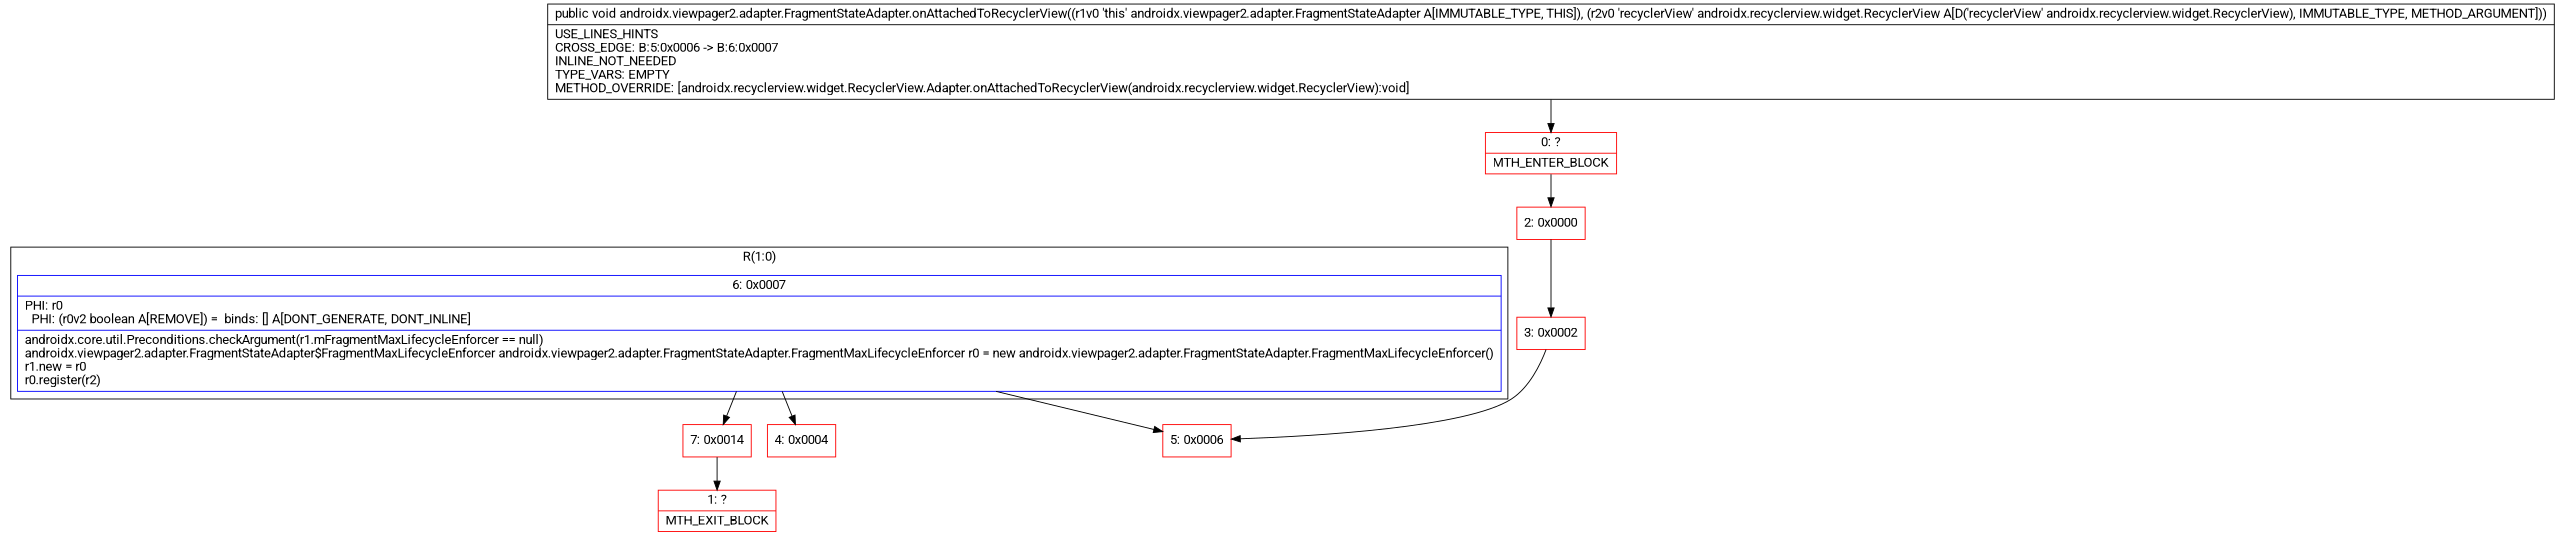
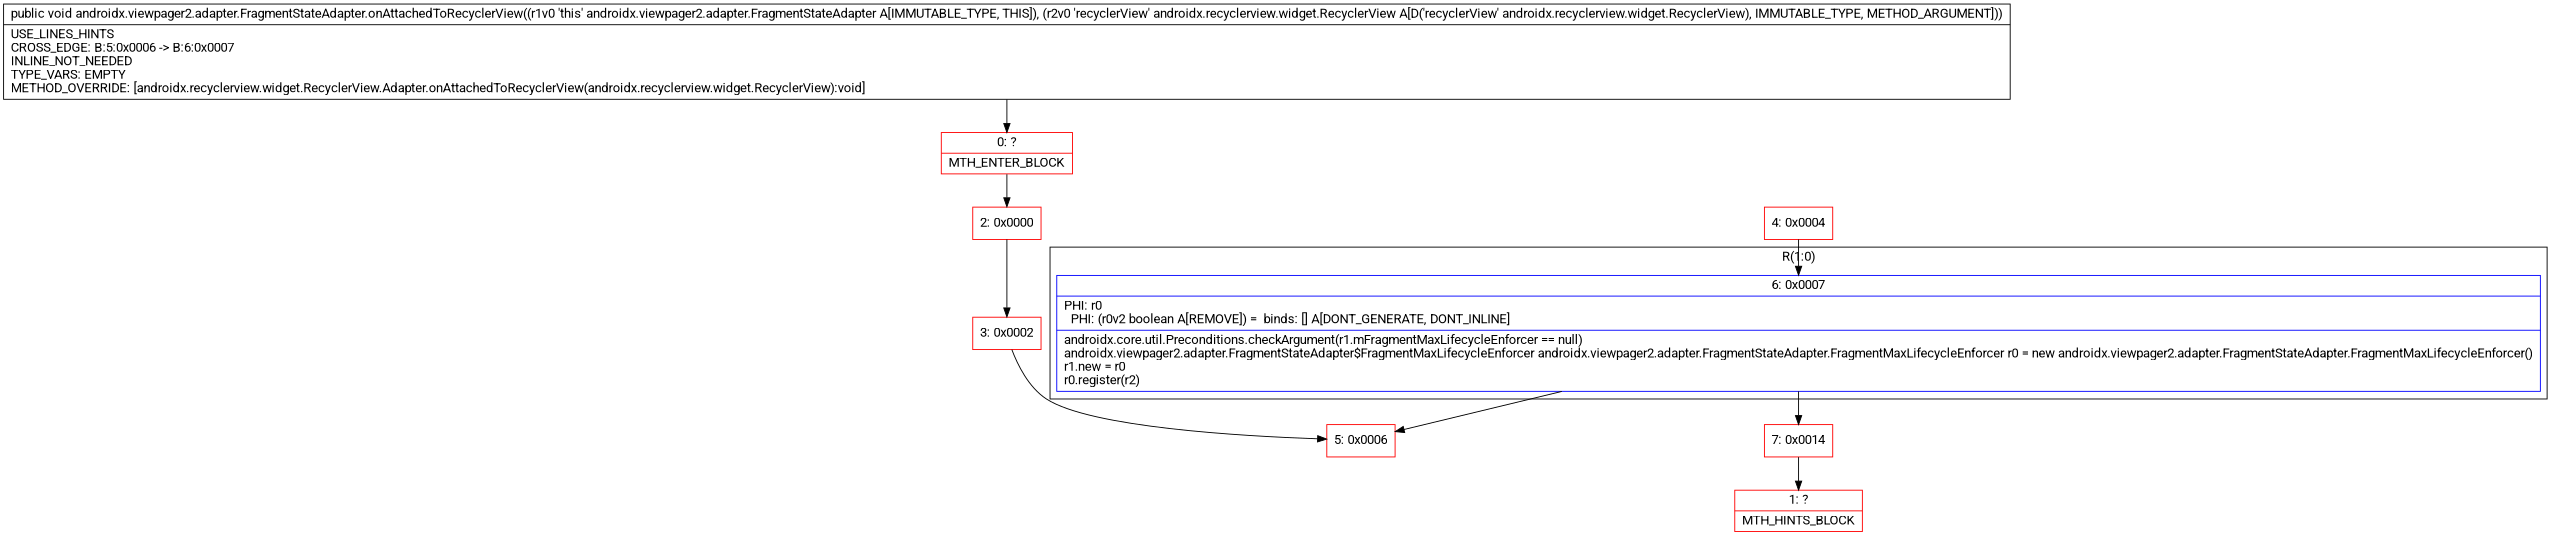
edge "6: 0x0007" -> "4: 0x0004": reversed
node "1: ?": text "MTH_EXIT_BLOCK" -> "MTH_HINTS_BLOCK"
